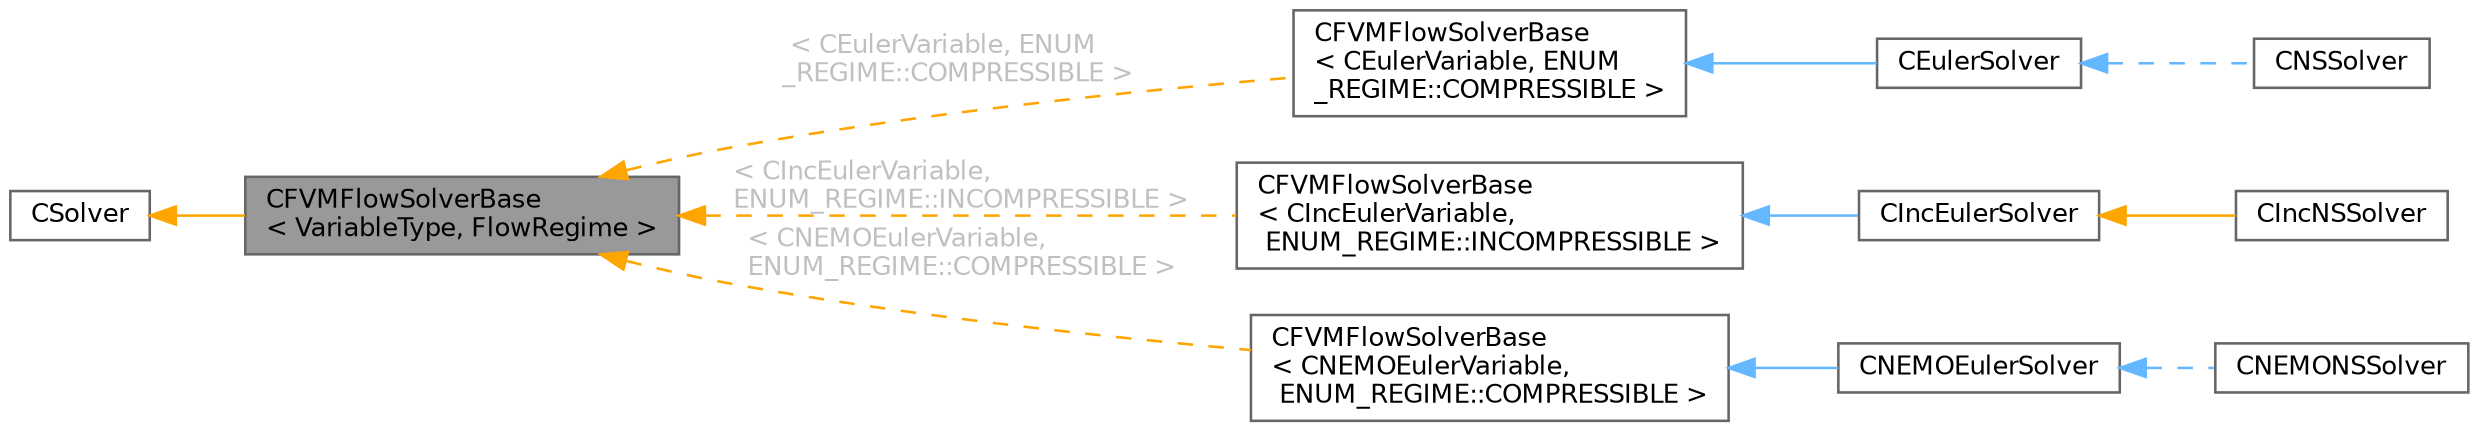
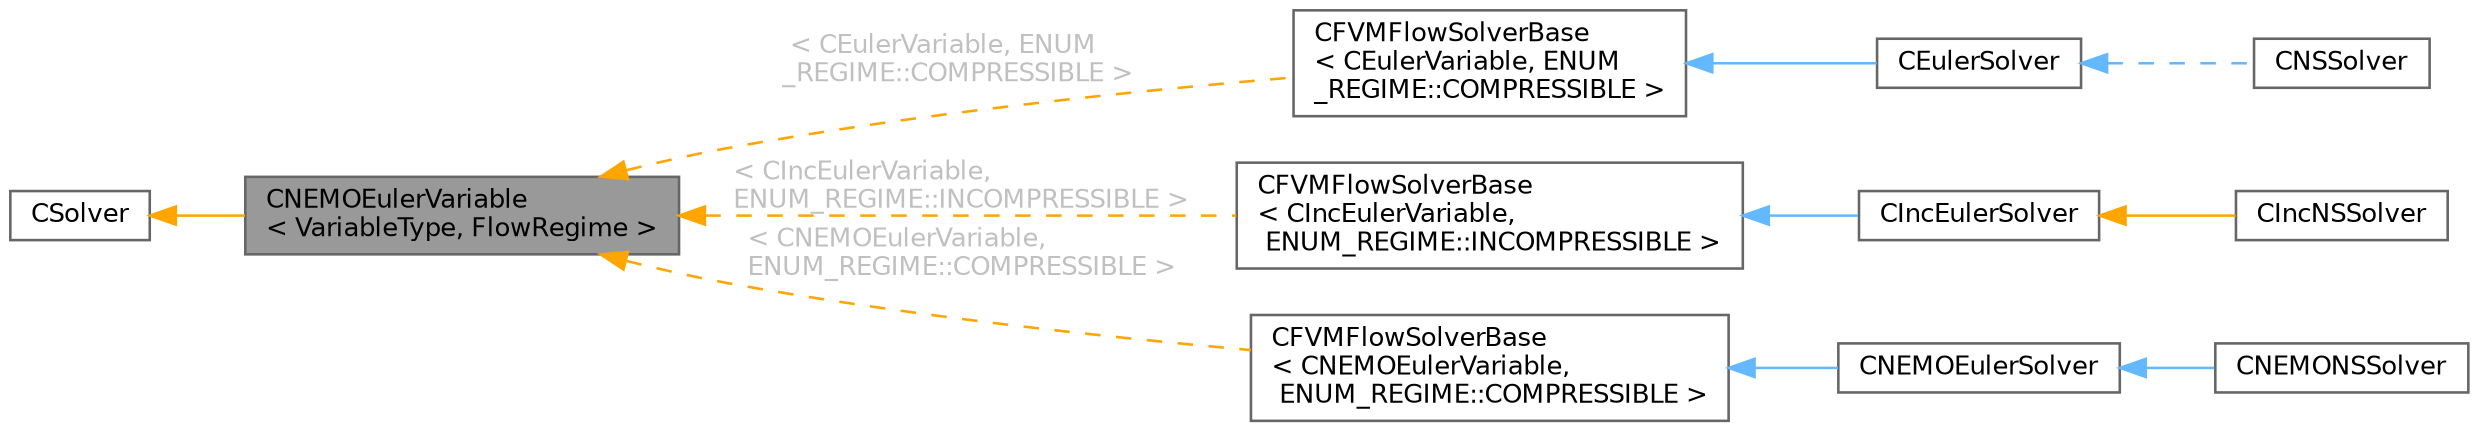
node "CFVMFlowSolverBase < VariableType, FlowRegime >": label "CFVMFlowSolverBase < VariableType, FlowRegime >" -> "CNEMOEulerVariable < VariableType, FlowRegime >"
edge "CNEMONSSolver" -> "CNEMOEulerSolver": style dashed -> solid
